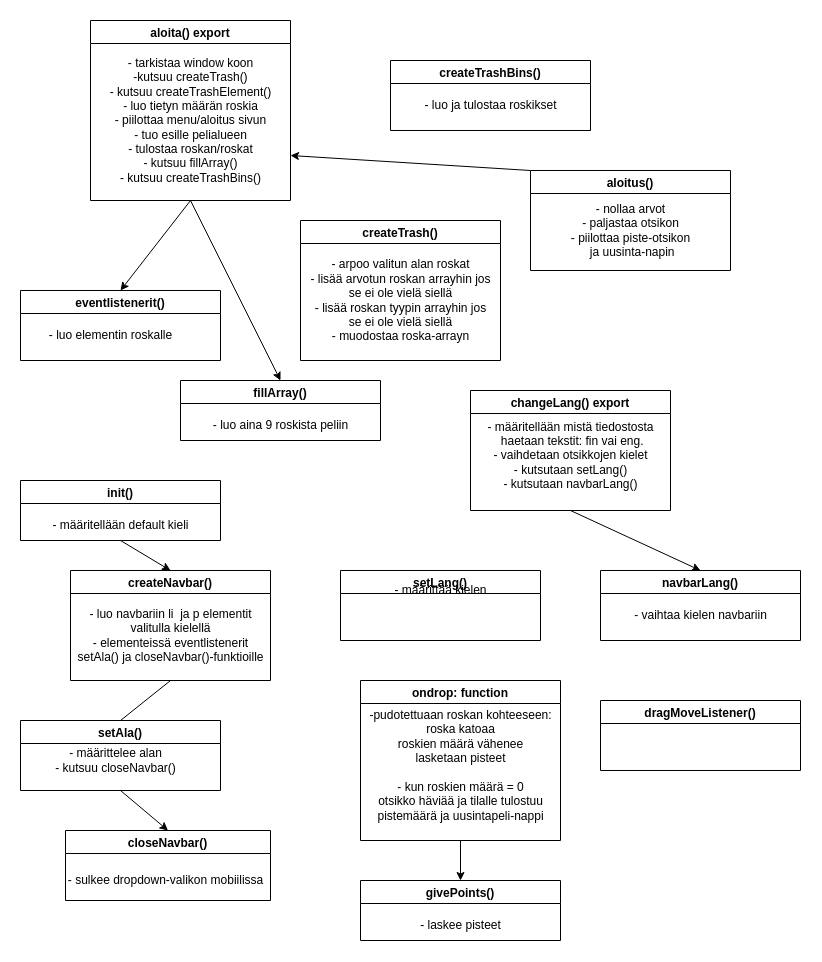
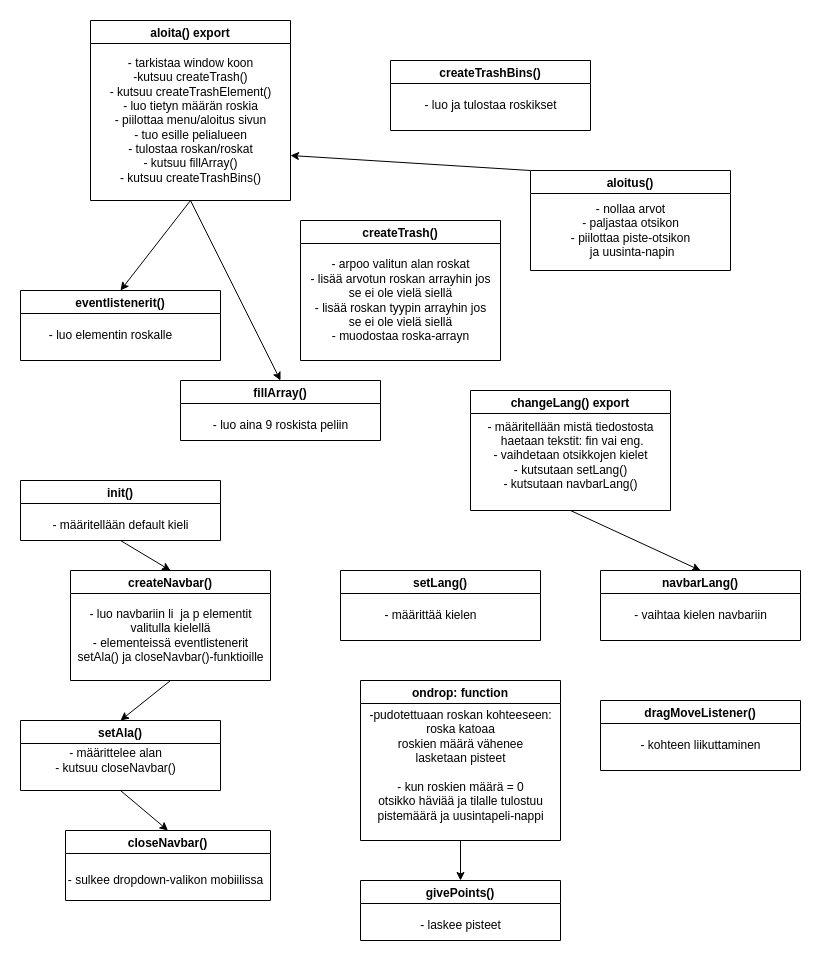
node "- määrittää kielen": moved (441, 591) -> (431, 616)
edge "createNavbar()" -- "setAla()": arrowhead none -> classic
node "- kohteen liikuttaminen": added
